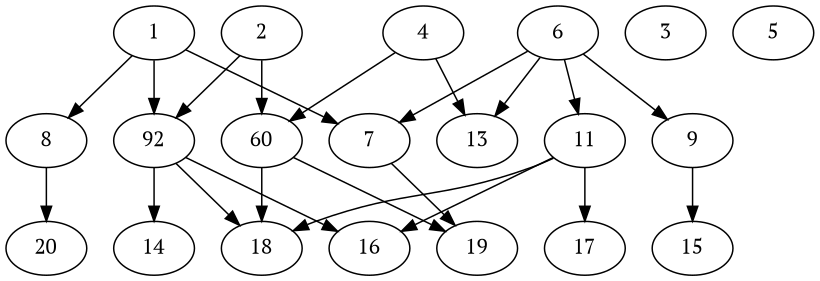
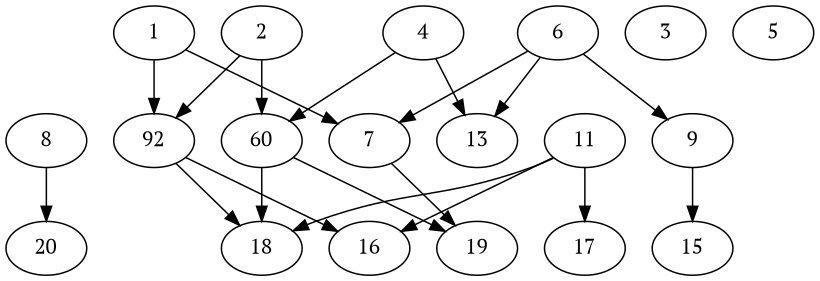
edge "6" -> "11": removed
edge "1" -> "8": removed
node "14": removed
